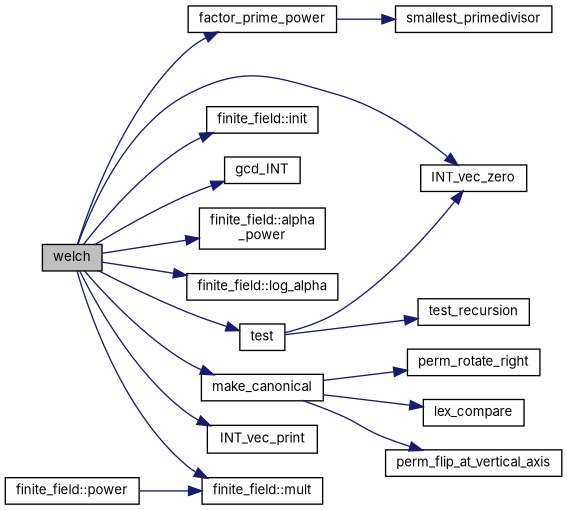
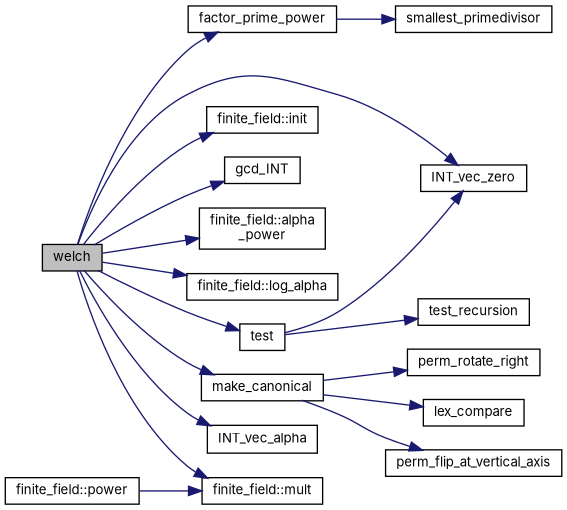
node "INT_vec_print": label "INT_vec_print" -> "INT_vec_alpha"
